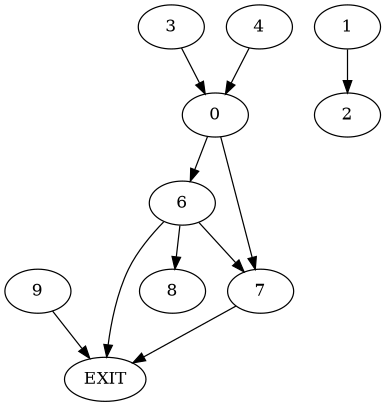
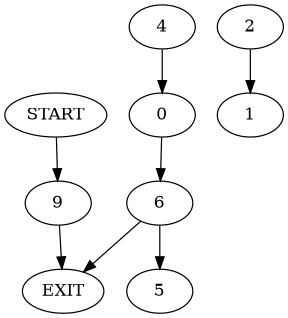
node "3": removed
edge "1" -> "2": reversed
node "START": added
node "8": label "8" -> "5"
node "7": removed
